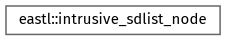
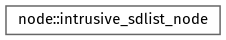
node "eastl::intrusive_sdlist_node": label "eastl::intrusive_sdlist_node" -> "node::intrusive_sdlist_node"
